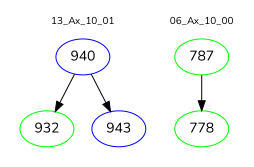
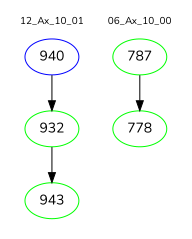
cluster "13_Ax_10_01": label "13_Ax_10_01" -> "12_Ax_10_01"
edge "940" -> "943": now "932" -> "943"
node "943": color blue -> green
